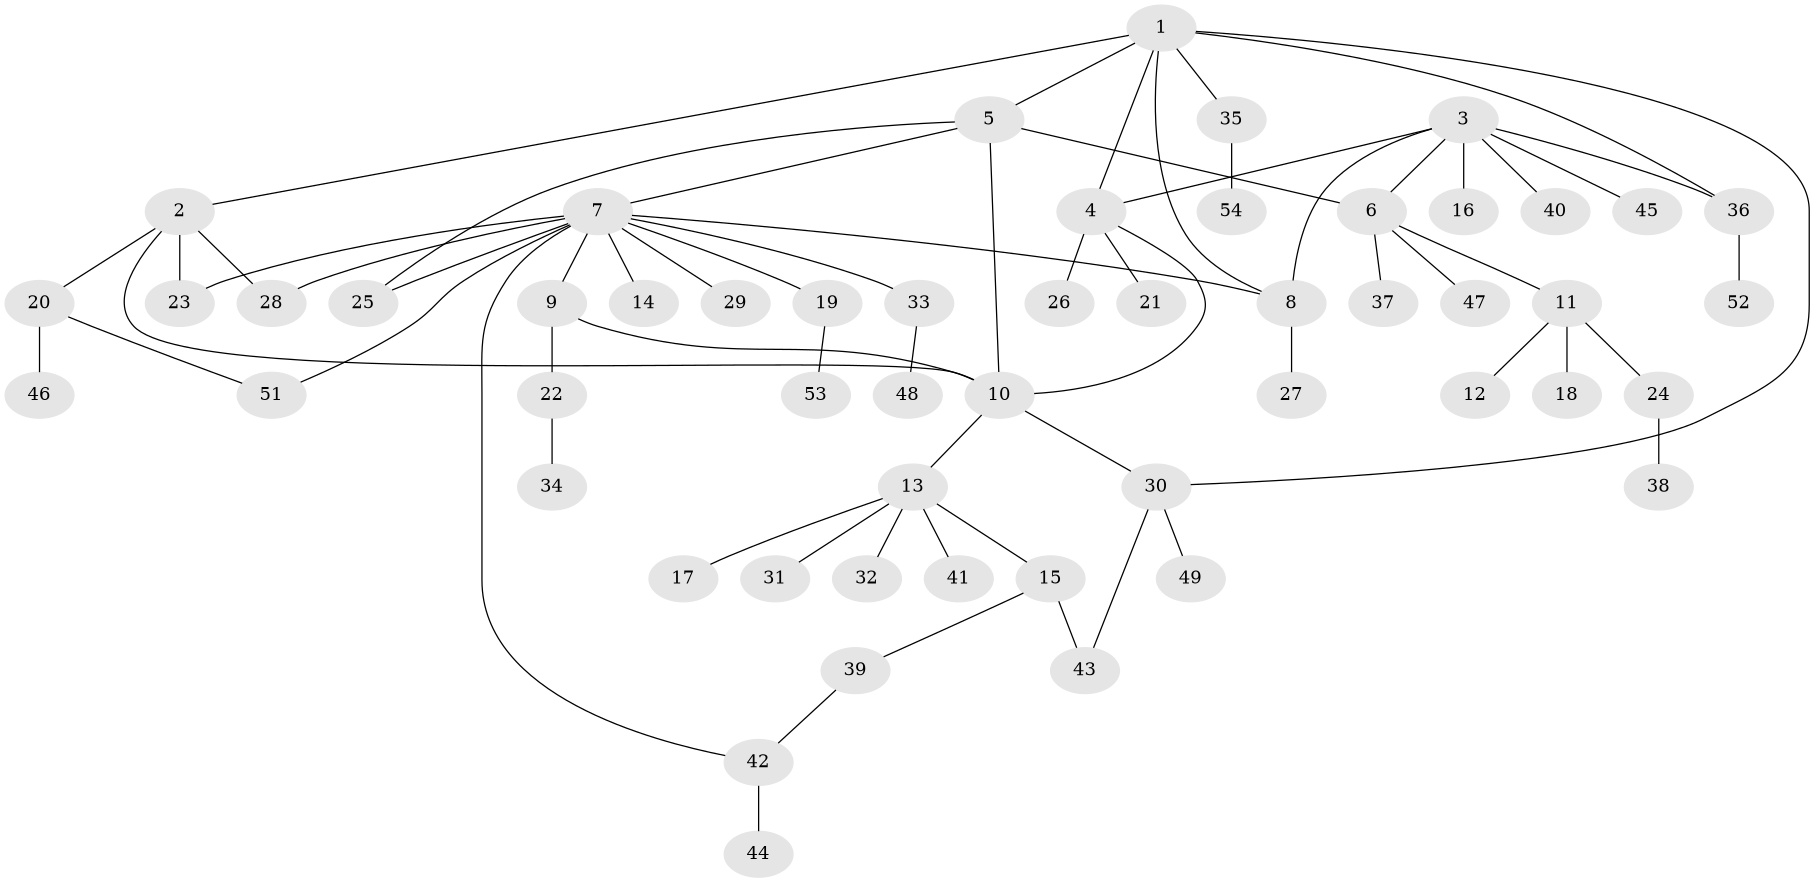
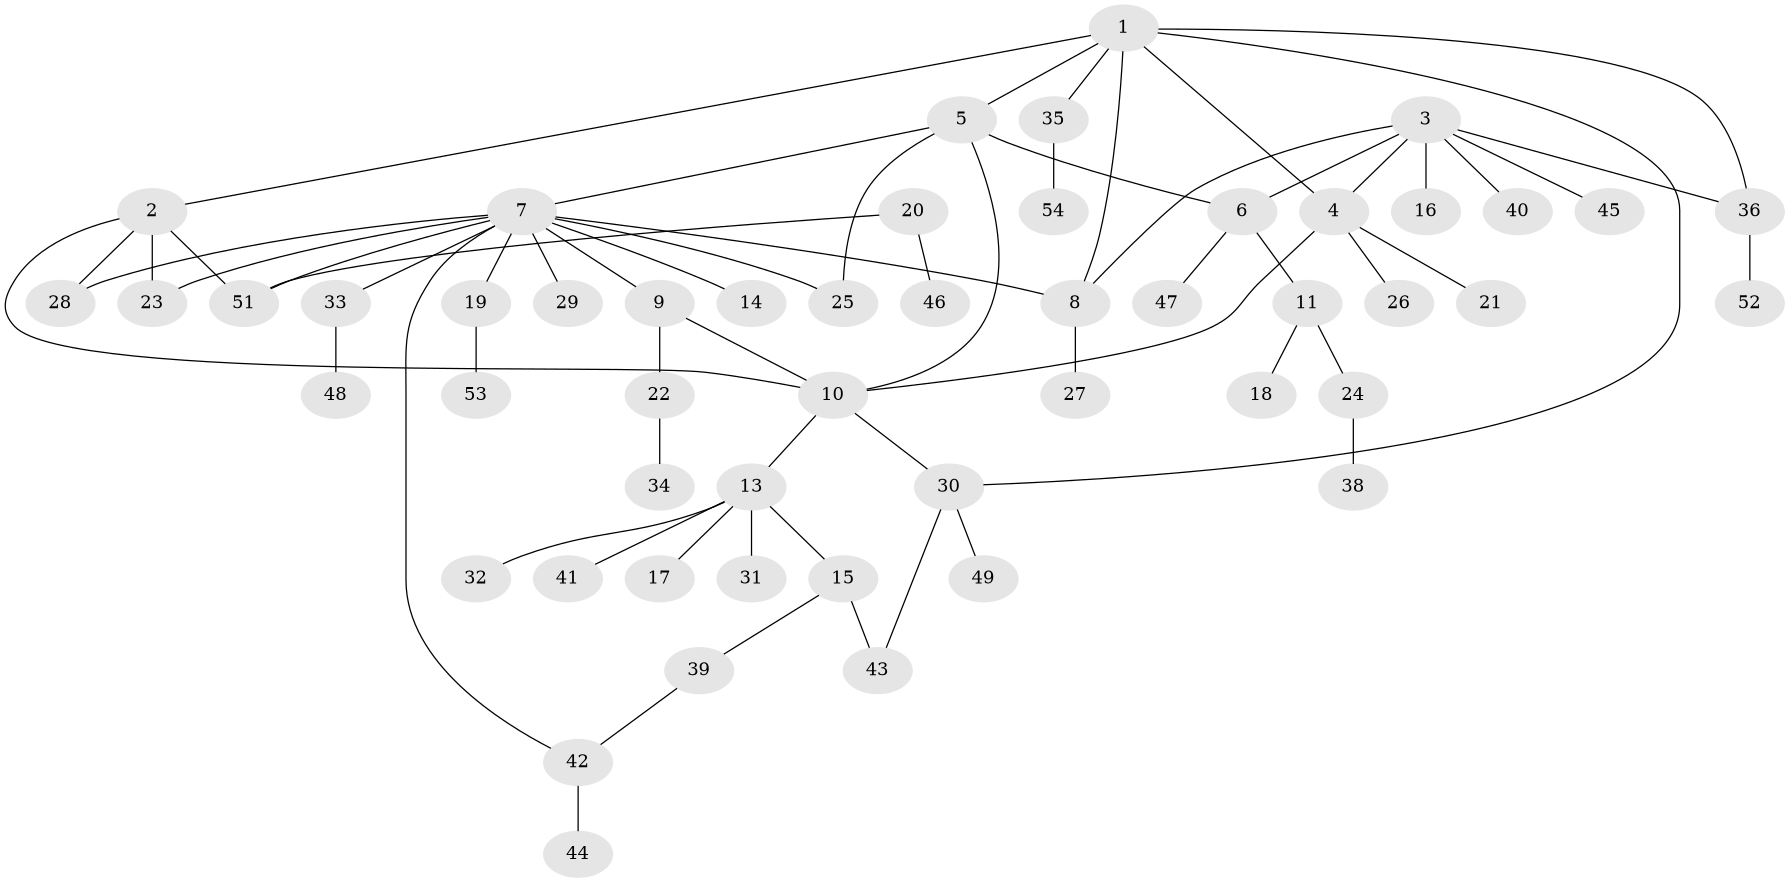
edge "2" -- "20": now "2" -- "51"
node "37": removed
node "12": removed
